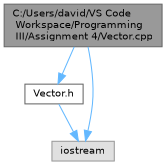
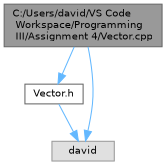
node "iostream": label "iostream" -> "david"
